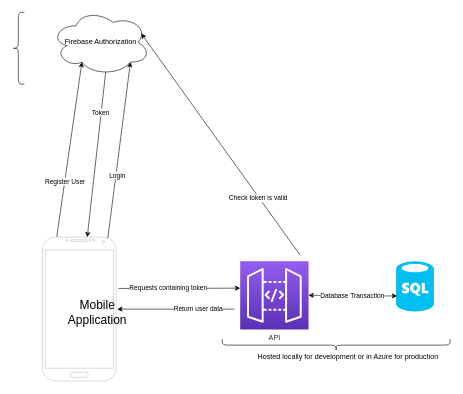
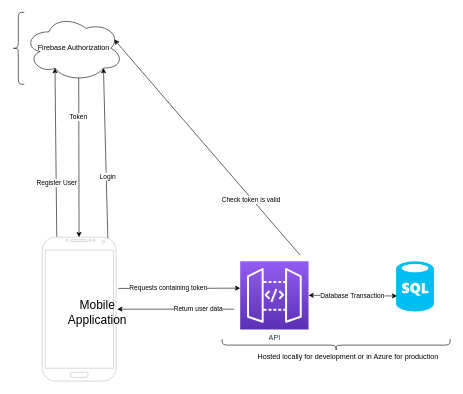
node "Firebase Authorization": moved (101, 42) -> (74, 48)
